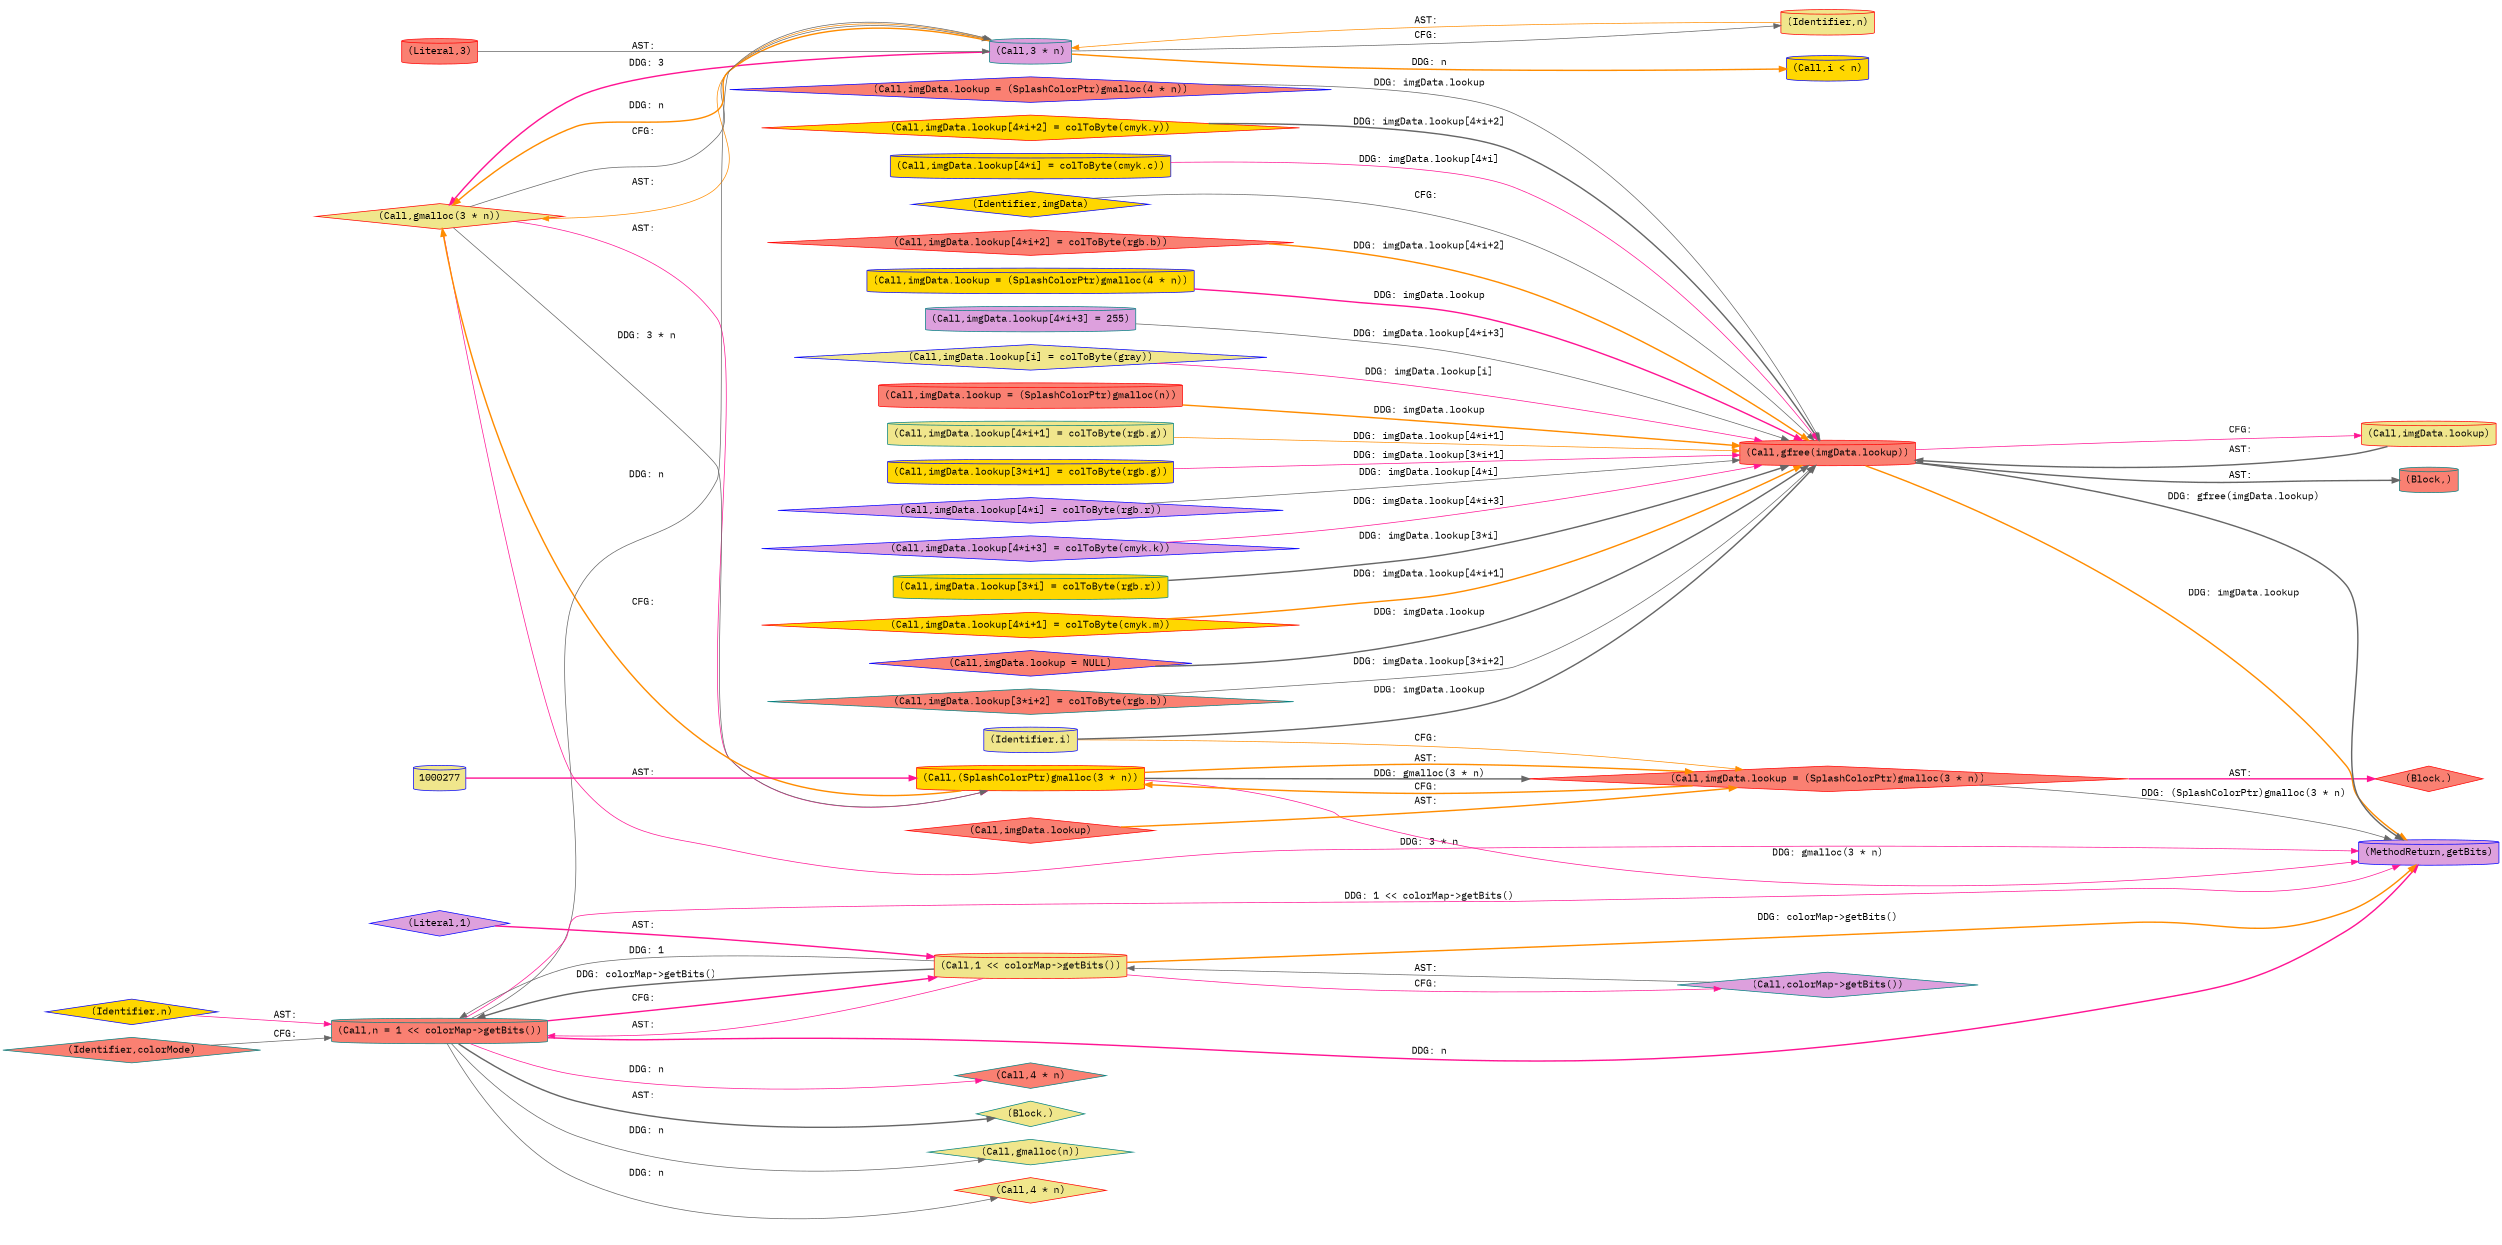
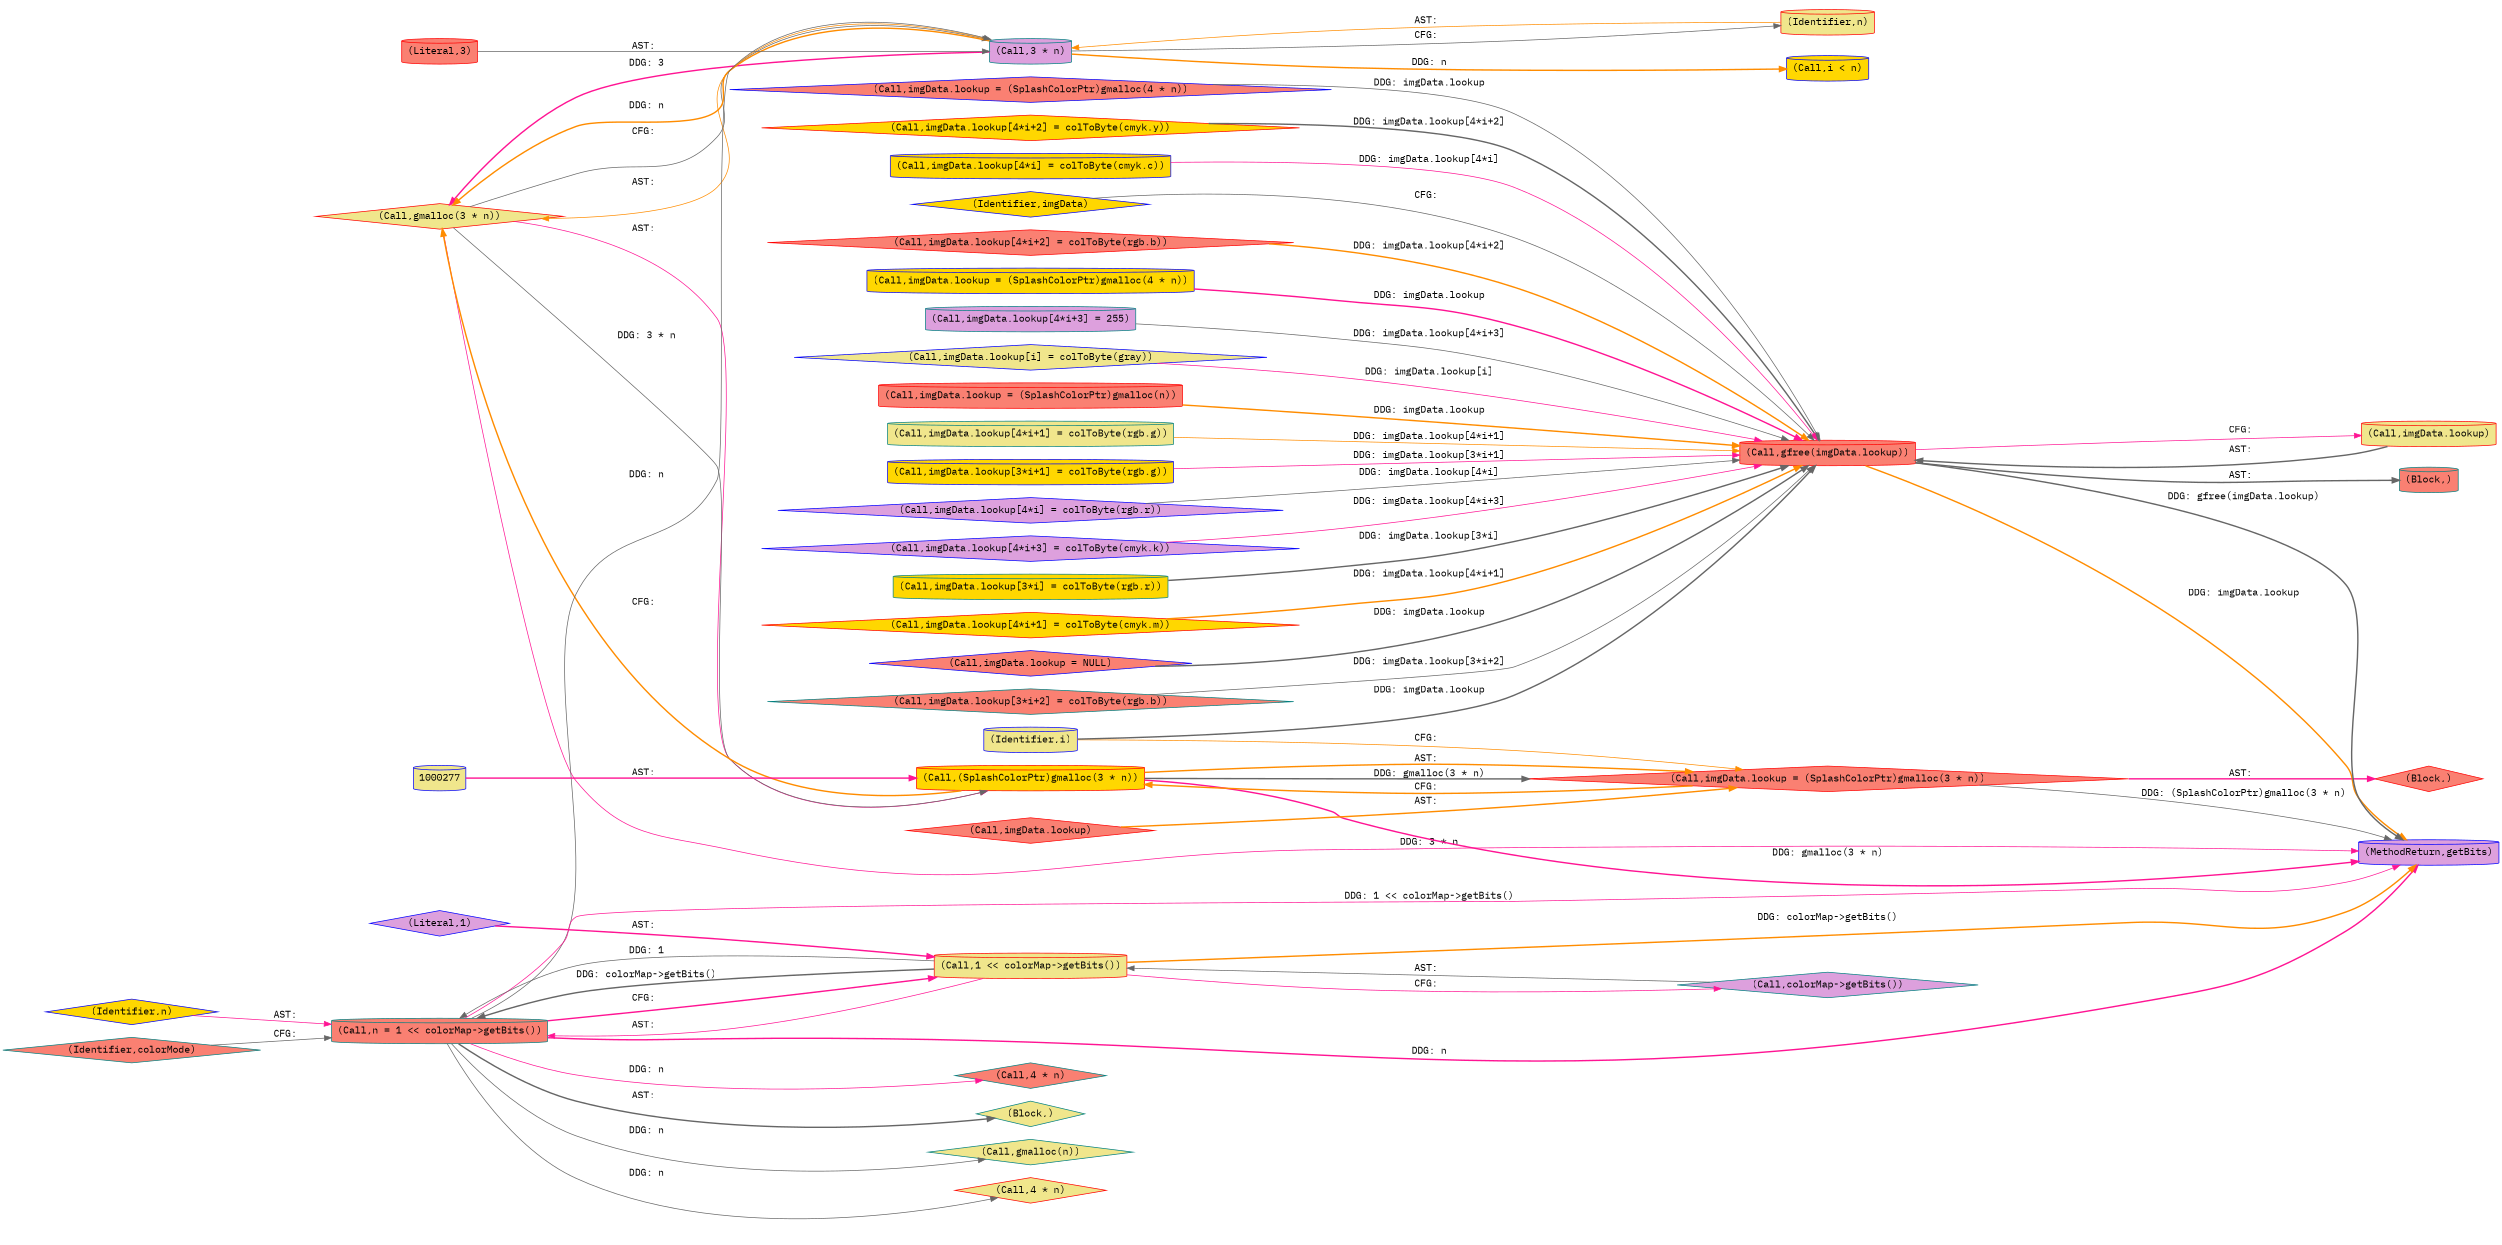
edge "(Call,(SplashColorPtr)gmalloc(3 * n))" -> "(MethodReturn,getBits)": style solid -> bold
